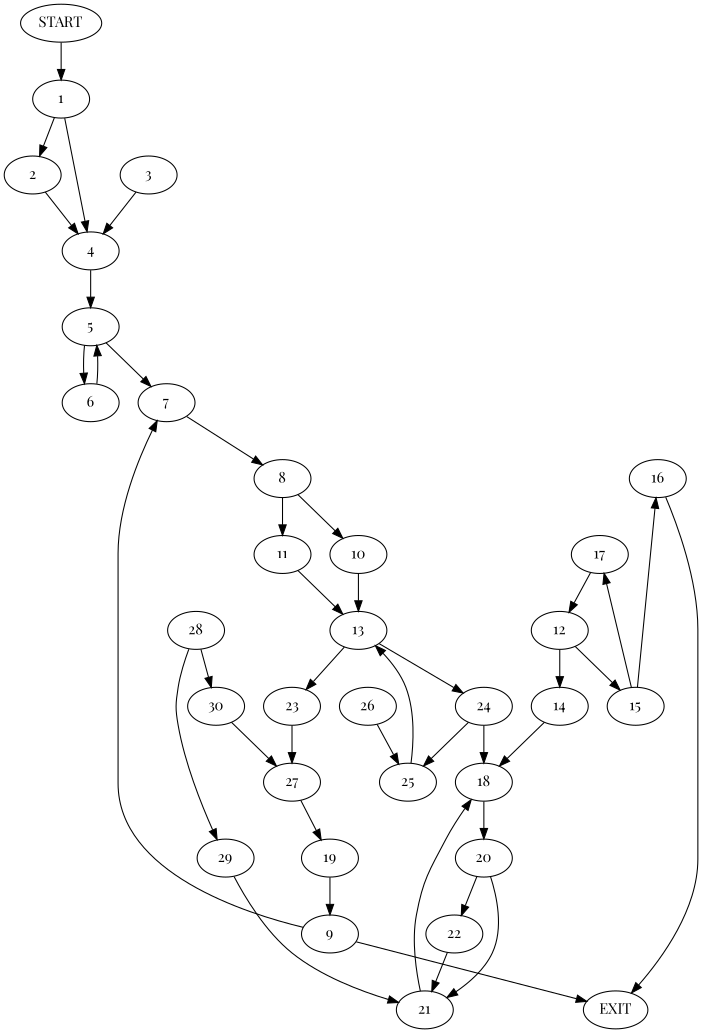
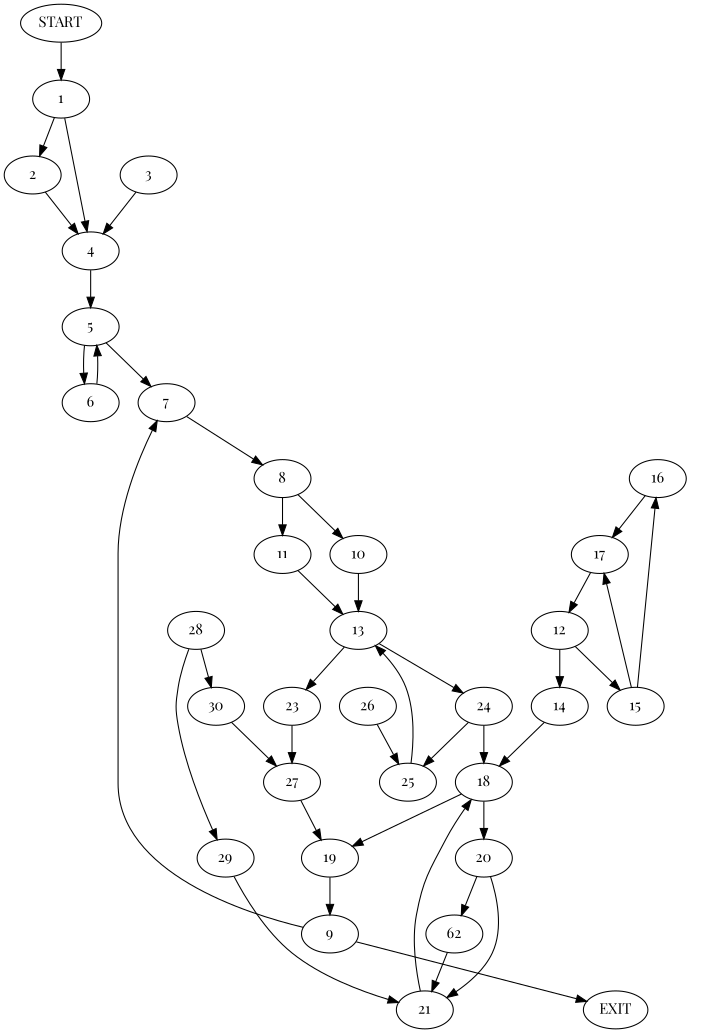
edge "16" -> "EXIT": now "16" -> "17"
edge "18" -> "19": added
node "22": label "22" -> "62"
